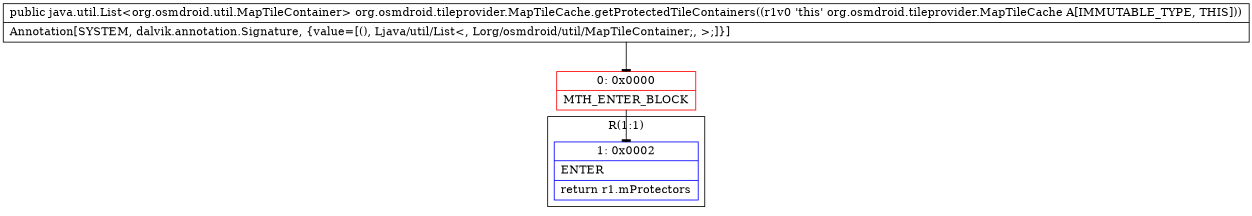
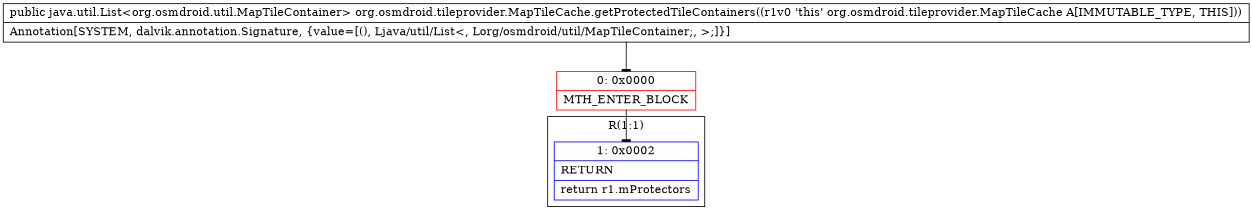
node "1: 0x0002": text "ENTER" -> "RETURN"
